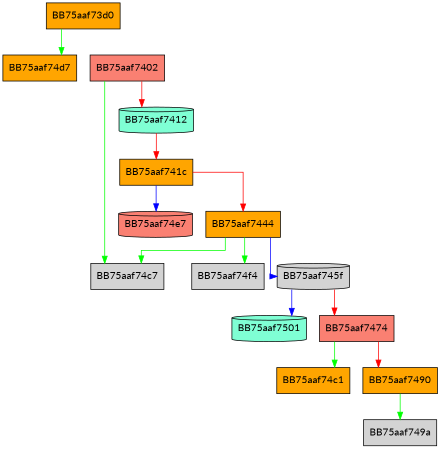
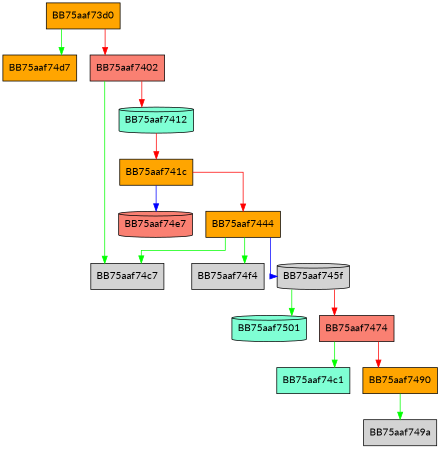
edge "BB75aaf73d0" -> "BB75aaf7402": added
edge "BB75aaf745f" -> "BB75aaf7501": color blue -> green
node "BB75aaf74c1": fillcolor orange -> aquamarine
